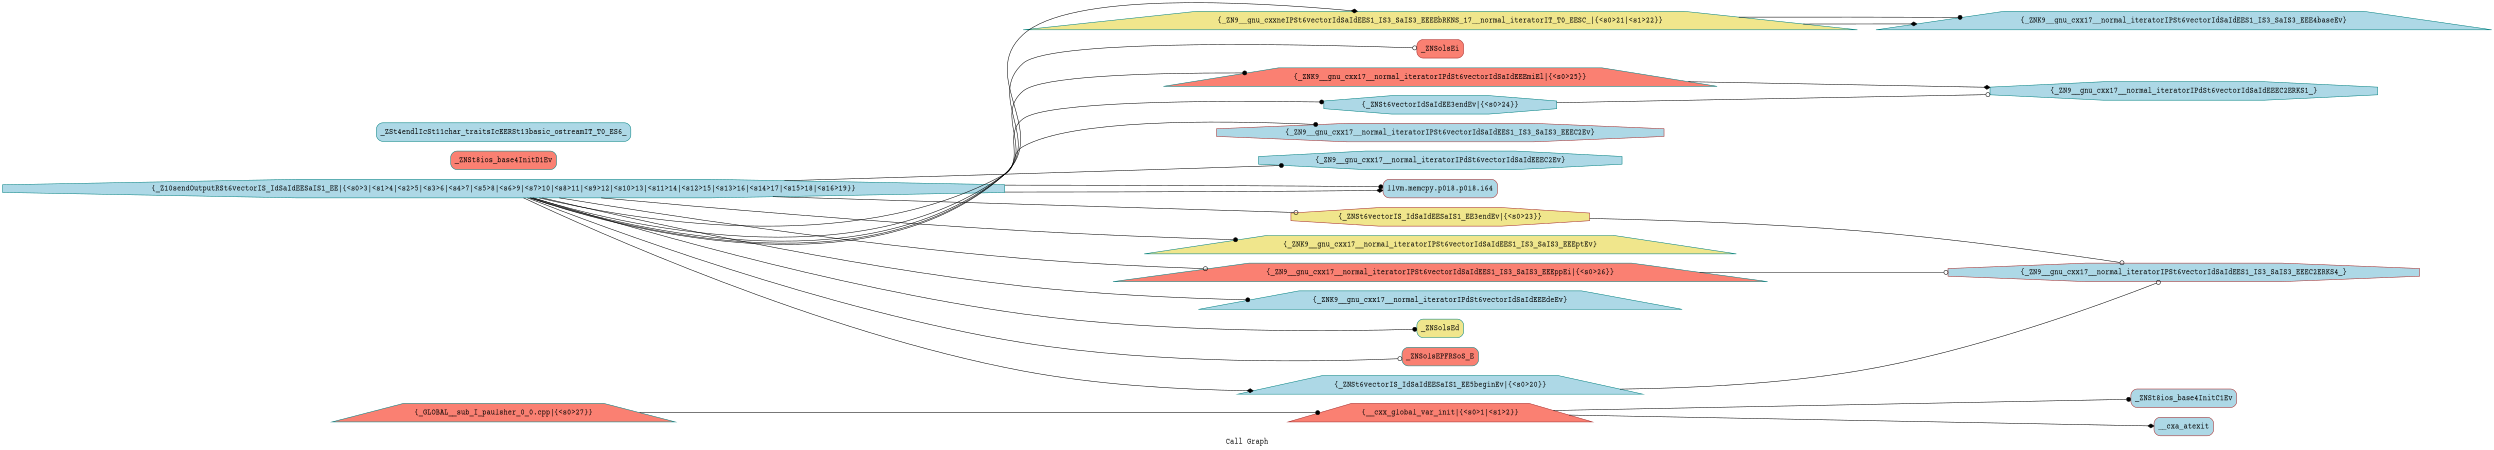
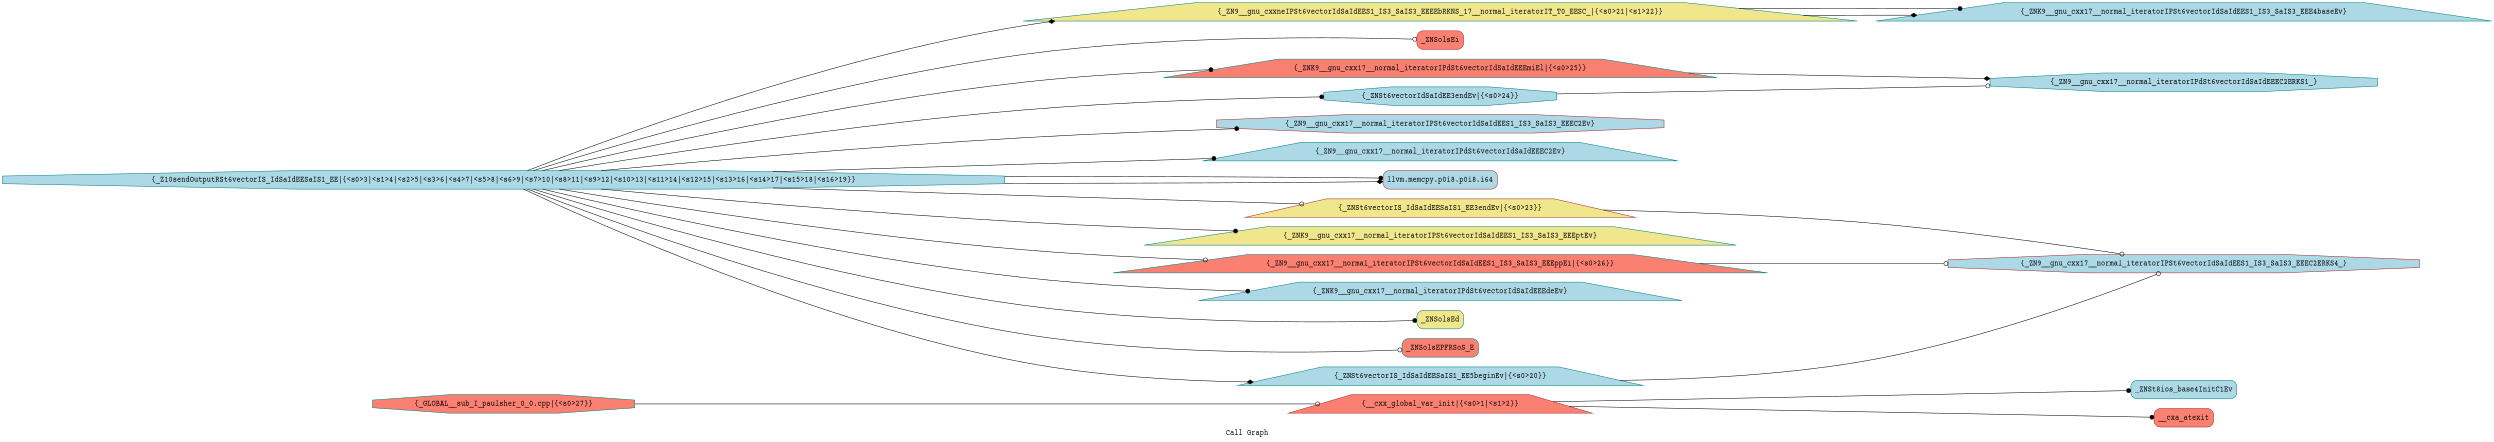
node "_ZSt4endlIcSt11char_traitsIcEERSt13basic_ostreamIT_T0_ES6_": removed
node "_ZNSt8ios_base4InitD1Ev": removed
node "{_ZN9__gnu_cxx17__normal_iteratorIPdSt6vectorIdSaIdEEEC2Ev}": shape octagon -> trapezium
node "{_ZNSt6vectorIS_IdSaIdEESaIS1_EE3endEv|{<s0>23}}": shape octagon -> trapezium
node "_ZNSt8ios_base4InitC1Ev": color brown -> teal
node "{_GLOBAL__sub_I_paulsher_0_0.cpp|{<s0>27}}": shape trapezium -> octagon
edge "{_GLOBAL__sub_I_paulsher_0_0.cpp|{<s0>27}}" -> "{__cxx_global_var_init|{<s0>1|<s1>2}}": arrowhead dot -> odot
edge "{__cxx_global_var_init|{<s0>1|<s1>2}}" -> "__cxa_atexit": arrowhead diamond -> dot
node "__cxa_atexit": fillcolor lightblue -> salmon
